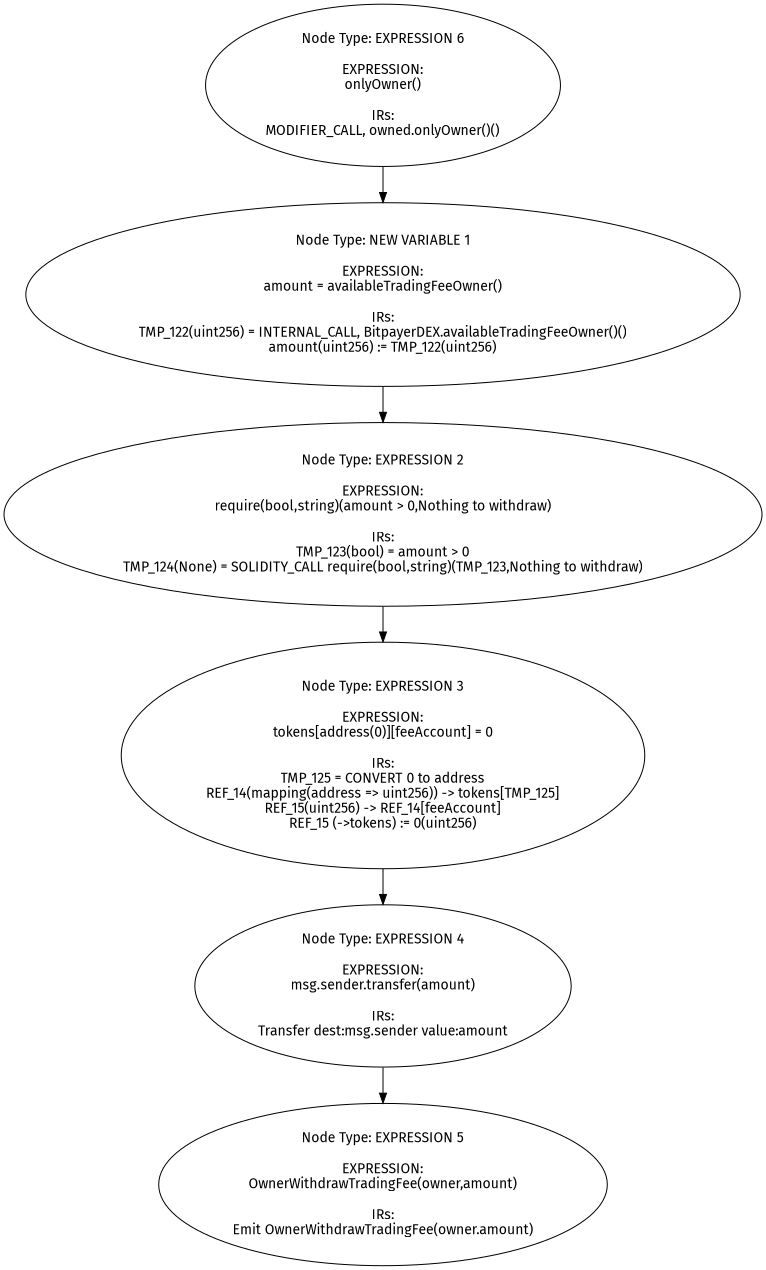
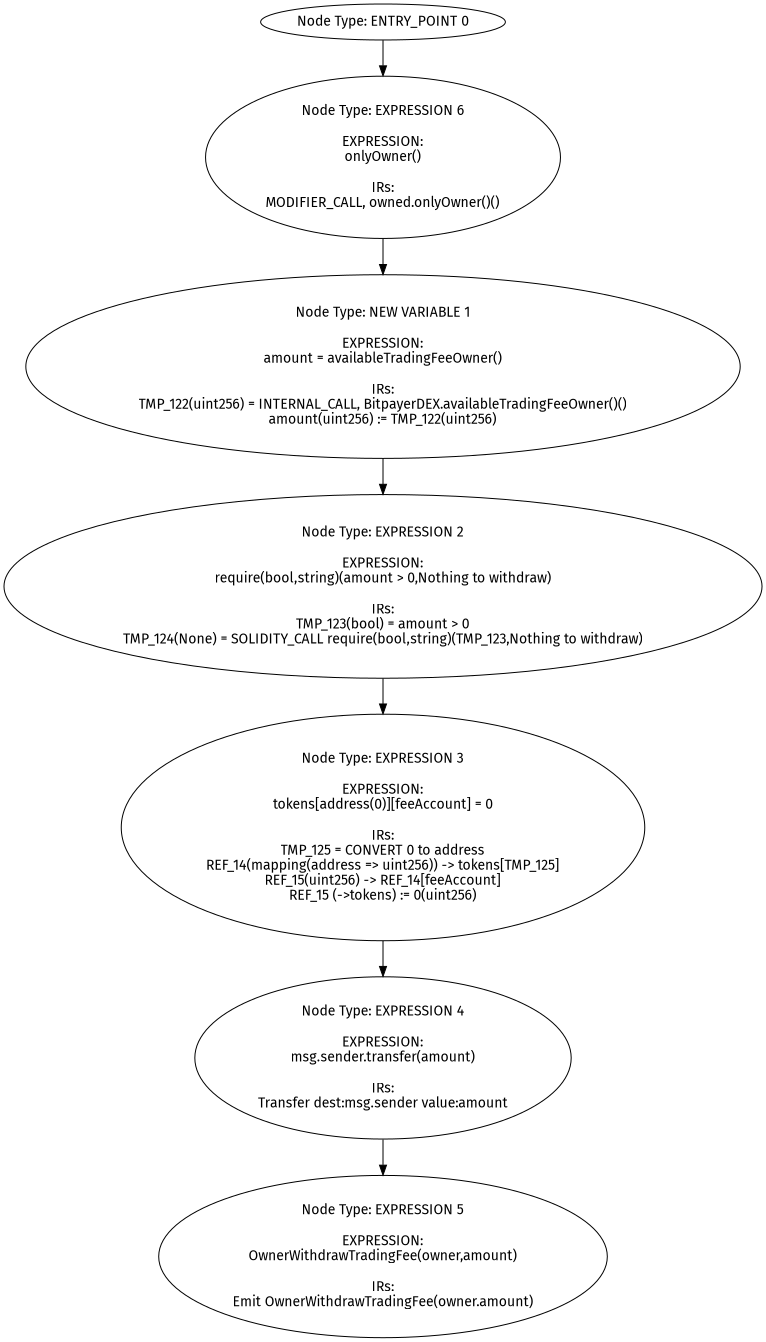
node "Node Type: ENTRY_POINT 0": added
